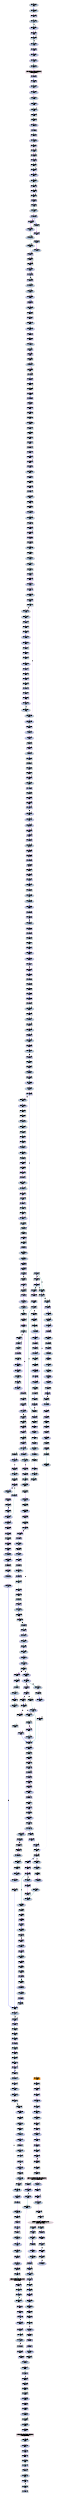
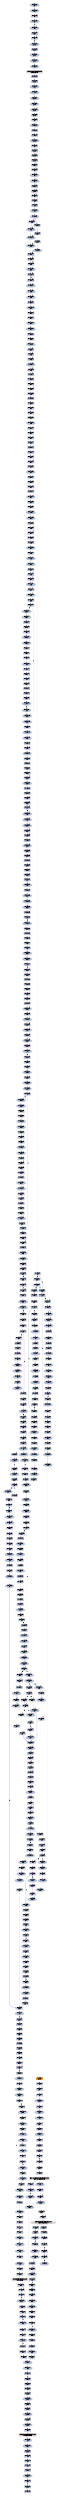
node "0x00438ef3 shrl": shape box -> ellipse
